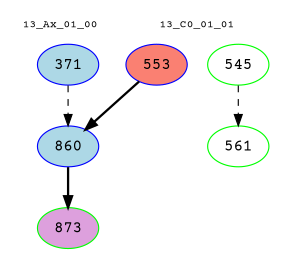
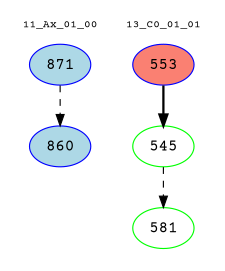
cluster "13_Ax_01_00": label "13_Ax_01_00" -> "11_Ax_01_00"
node "371": label "371" -> "871"
edge "553" -> "860": now "553" -> "545"
node "561": label "561" -> "581"
node "873": removed
